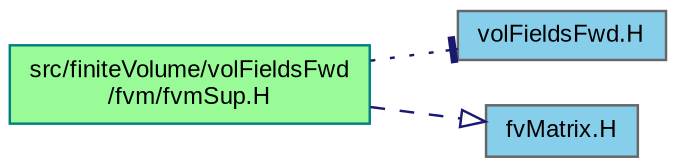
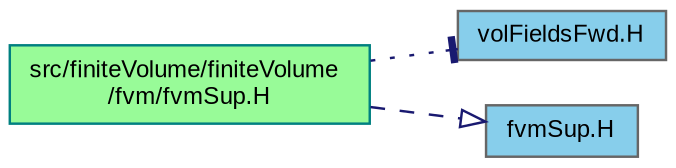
node "src/finiteVolume/volFieldsFwd /fvm/fvmSup.H": label "src/finiteVolume/volFieldsFwd /fvm/fvmSup.H" -> "src/finiteVolume/finiteVolume /fvm/fvmSup.H"
node "fvMatrix.H": label "fvMatrix.H" -> "fvmSup.H"
